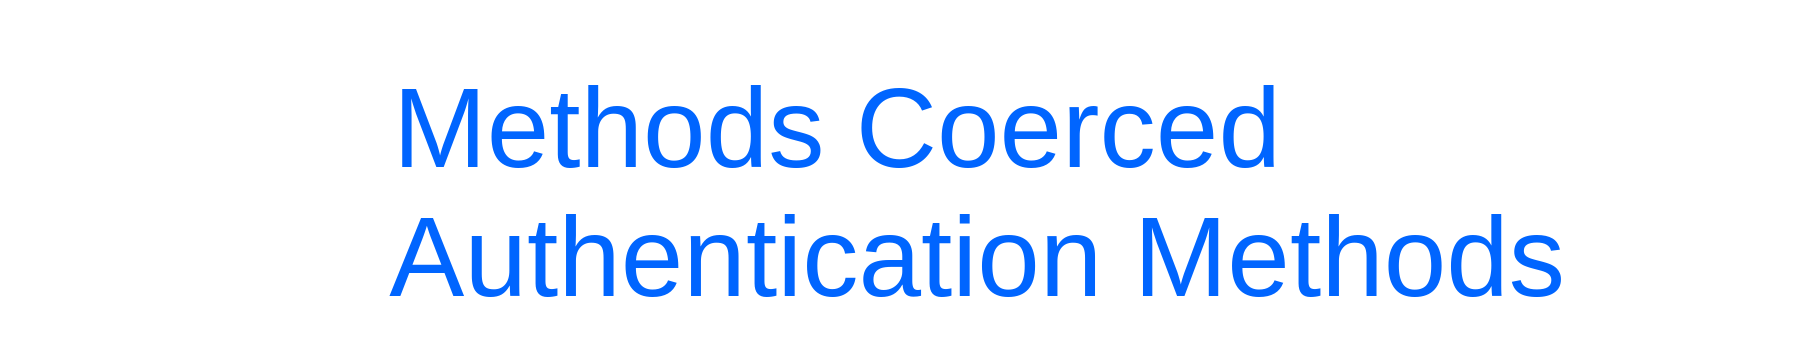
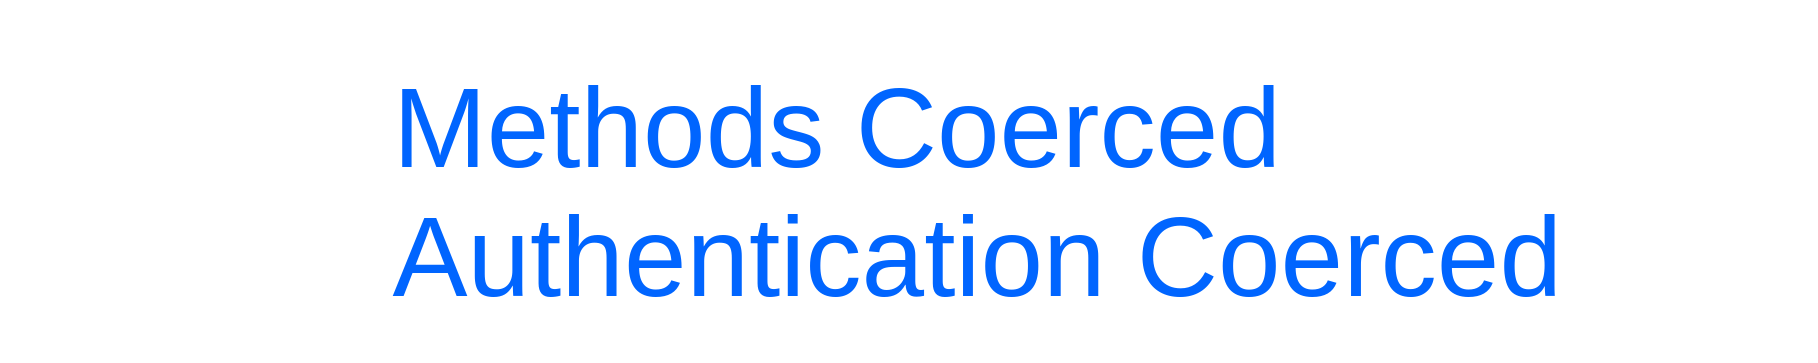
node "Authentication Methods": label "Authentication Methods" -> "Authentication Coerced"
